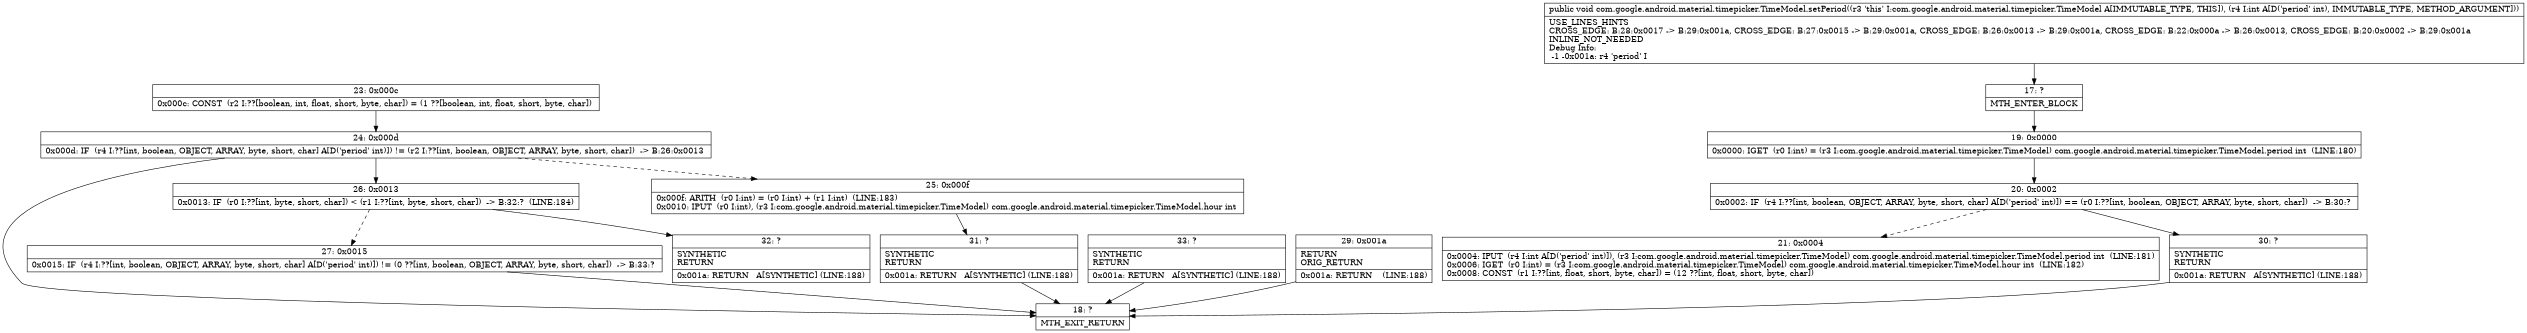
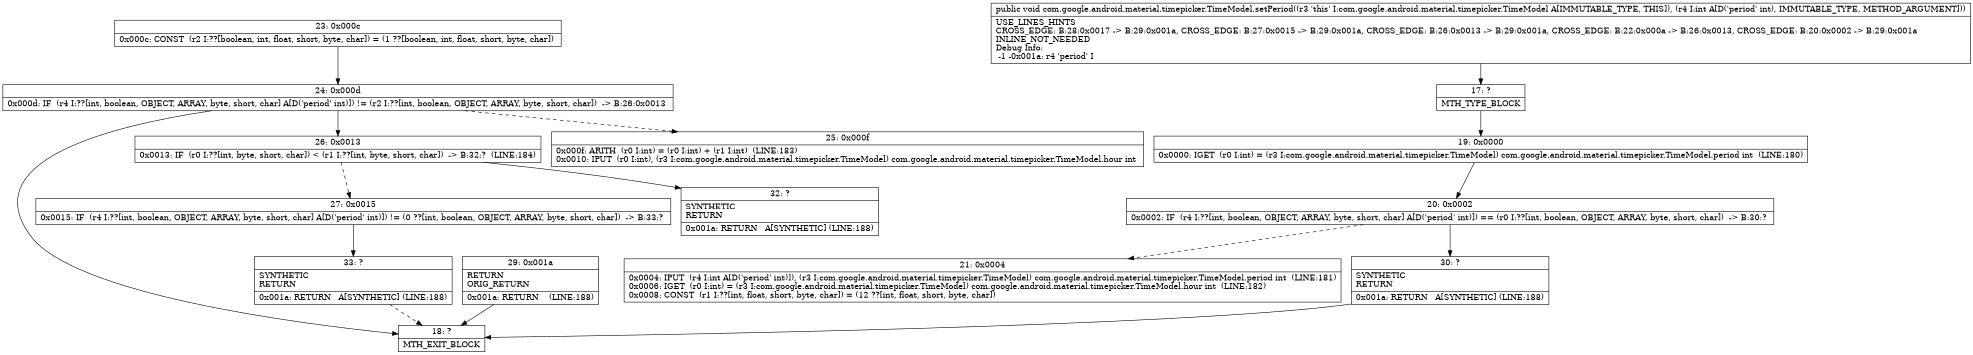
node "17: ?": text "MTH_ENTER_BLOCK" -> "MTH_TYPE_BLOCK"
node "31: ?": removed
edge "27: 0x0015" -> "18: ?": now "27: 0x0015" -> "33: ?"
edge "33: ?" -> "18: ?": style solid -> dashed
node "18: ?": text "MTH_EXIT_RETURN" -> "MTH_EXIT_BLOCK"
